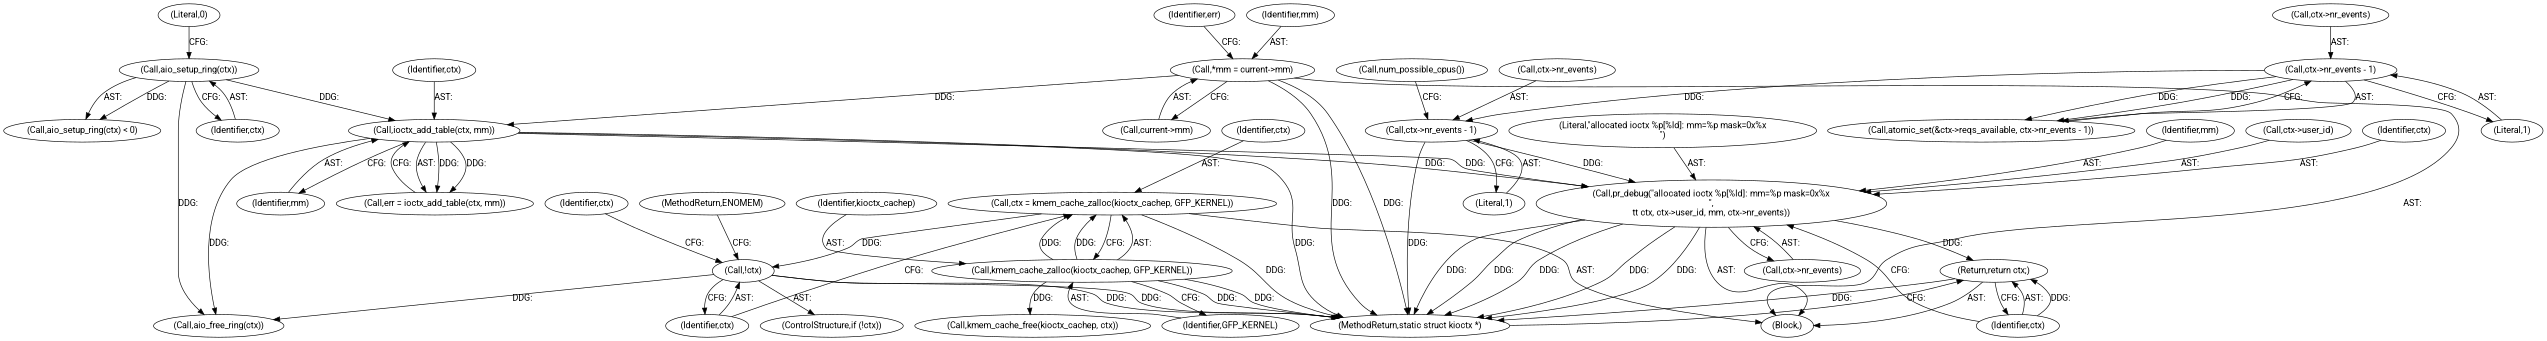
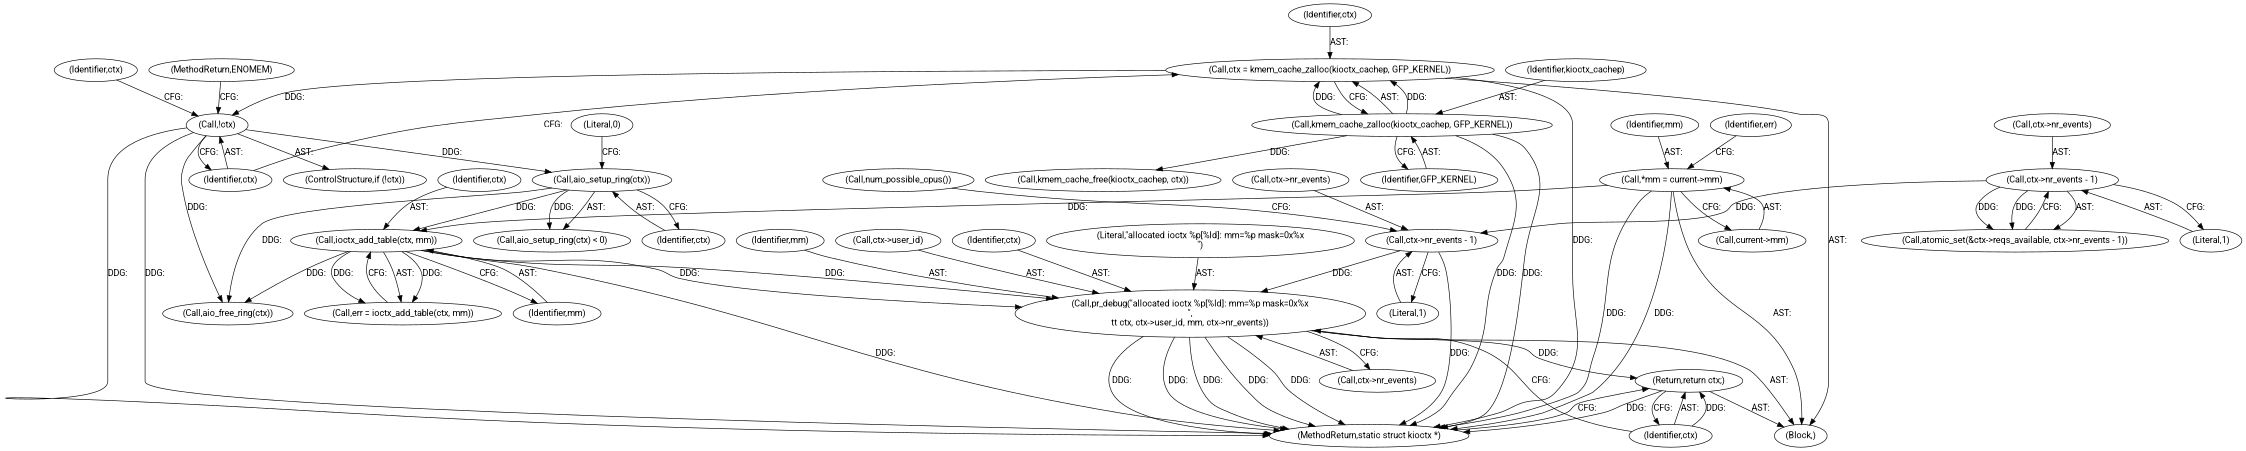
edge "(Call,!ctx)" -> "(Call,aio_setup_ring(ctx))": added, label "DDG:"
